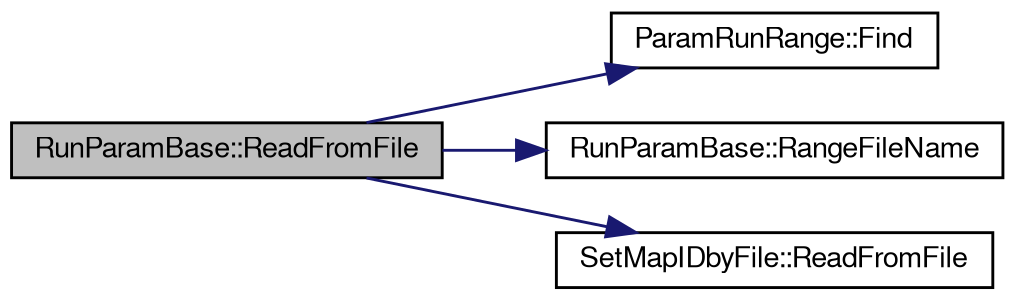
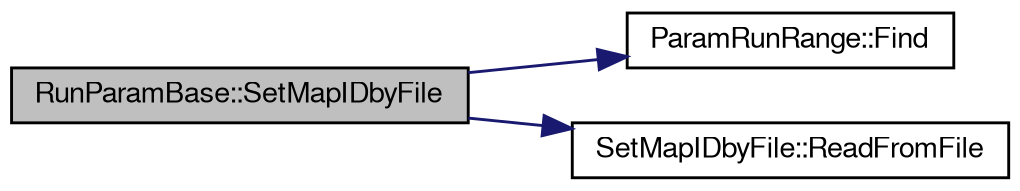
node "RunParamBase::ReadFromFile": label "RunParamBase::ReadFromFile" -> "RunParamBase::SetMapIDbyFile"
node "RunParamBase::RangeFileName": removed
